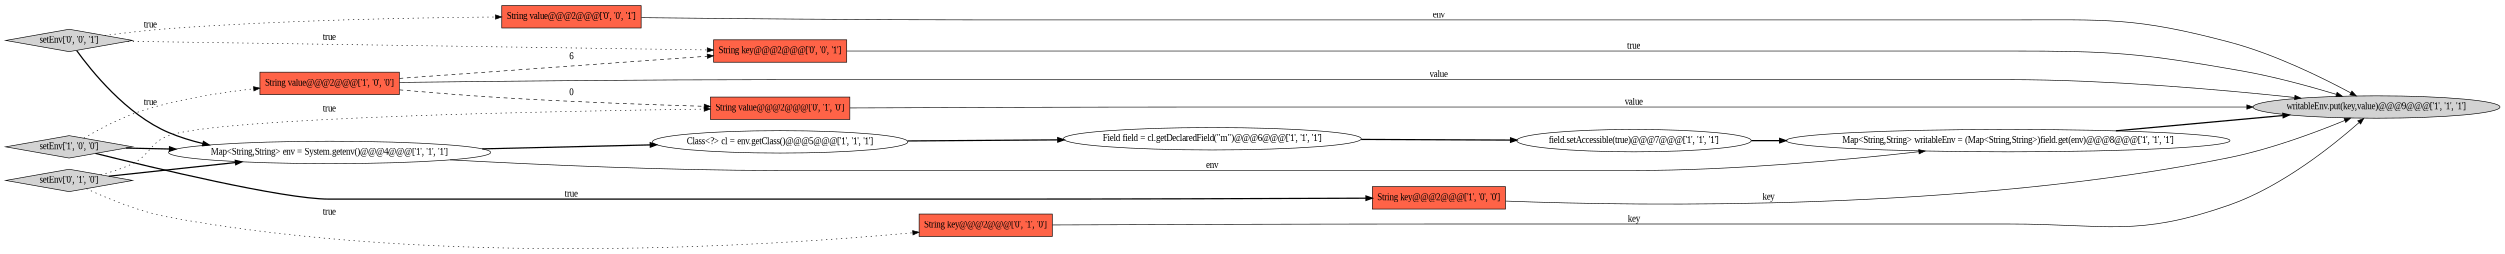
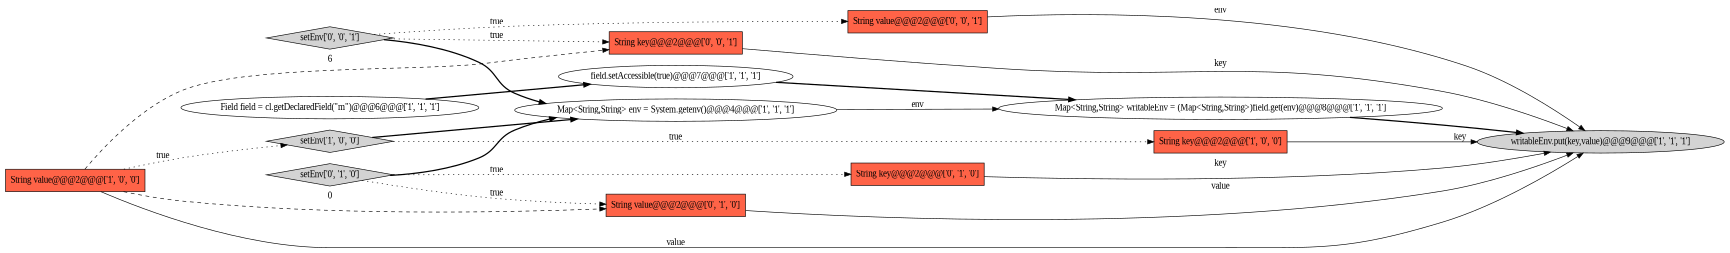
edge "String key@@@2@@@['0', '0', '1']" -> "writableEnv.put(key,value)@@@9@@@['1', '1', '1']": label "true" -> "key"
edge "setEnv['1', '0', '0']" -> "String value@@@2@@@['1', '0', '0']": reversed
node "Class<?> cl = env.getClass()@@@5@@@['1', '1', '1']": removed
edge "setEnv['1', '0', '0']" -> "String key@@@2@@@['1', '0', '0']": style bold -> dotted
